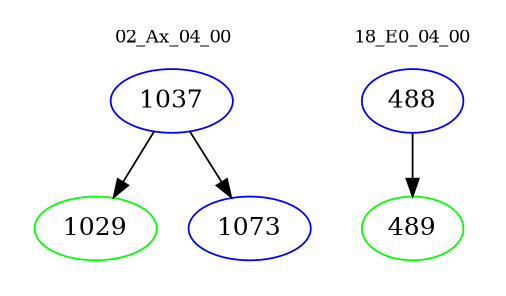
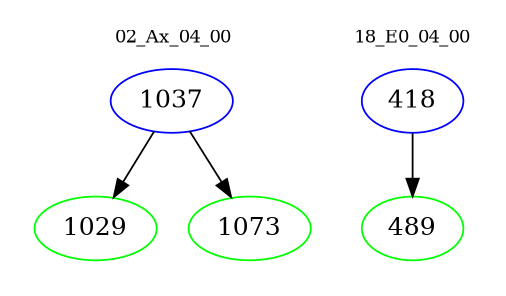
node "488": label "488" -> "418"
node "1073": color blue -> green
